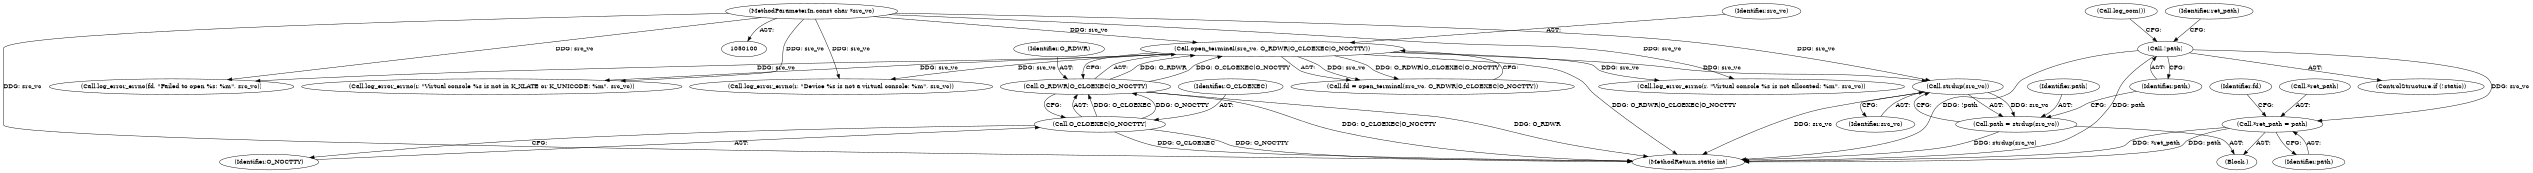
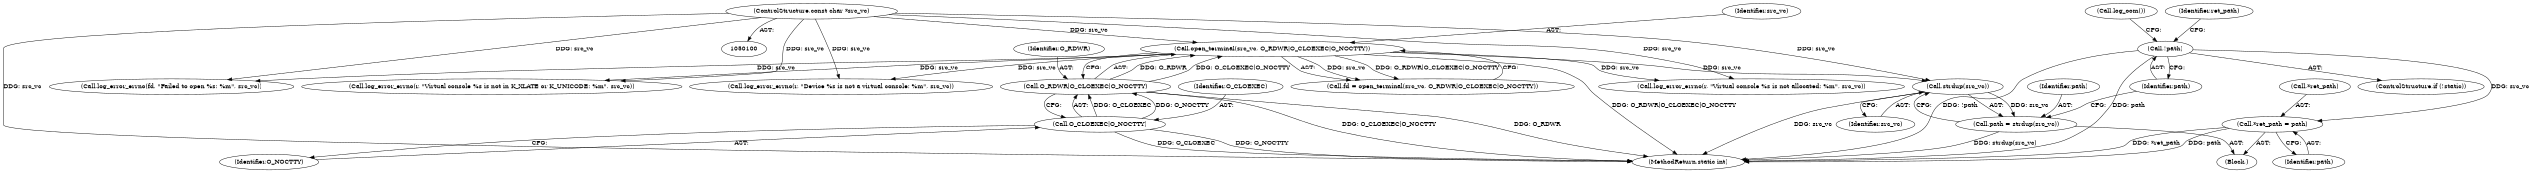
node "(MethodParameterIn,const char *src_vc)": label "(MethodParameterIn,const char *src_vc)" -> "(ControlStructure,const char *src_vc)"
node "(Identifier,fd)": removed
